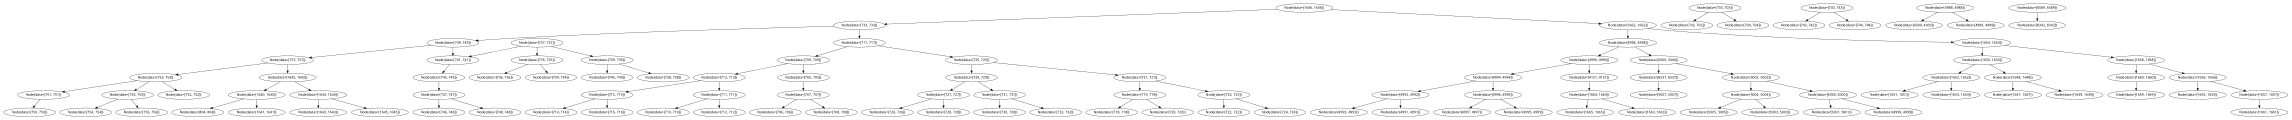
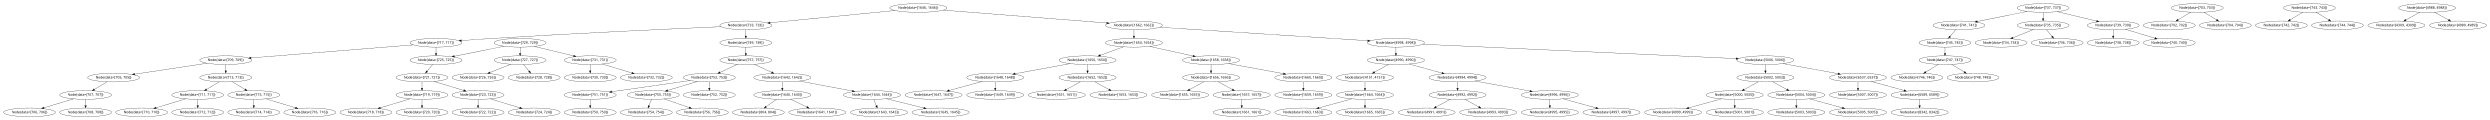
edge "Node{data=[749, 749]}" -> "Node{data=[741, 741]}": removed
edge "Node{data=[725, 725]}" -> "Node{data=[729, 729]}": reversed
edge "Node{data=[6537, 6537]}" -> "Node{data=[6589, 6589]}": added
